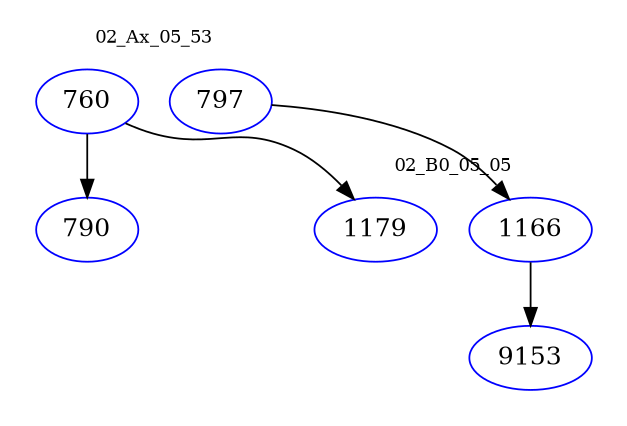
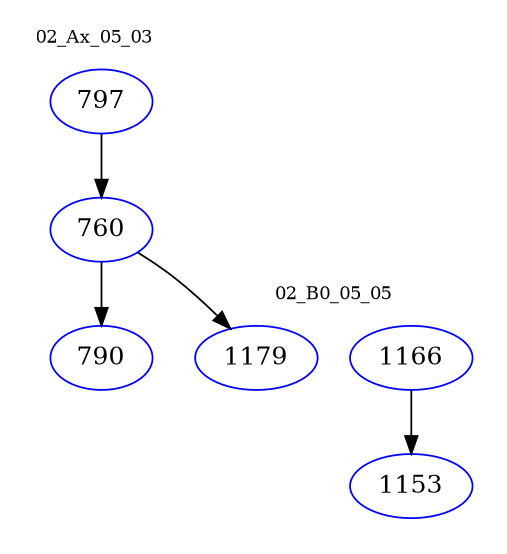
cluster "02_Ax_05_53": label "02_Ax_05_53" -> "02_Ax_05_03"
edge "797" -> "1166": now "797" -> "760"
node "9153": label "9153" -> "1153"
